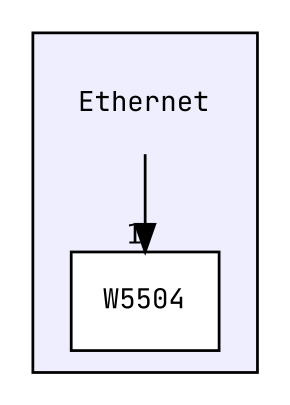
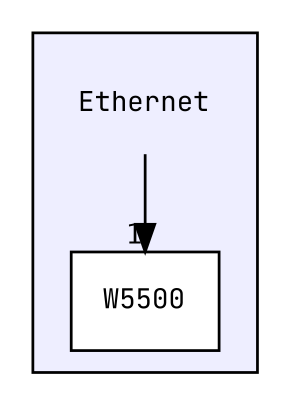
node "W5504": label "W5504" -> "W5500"
